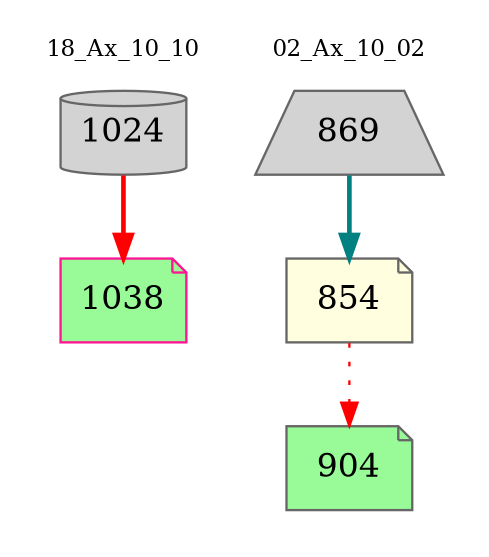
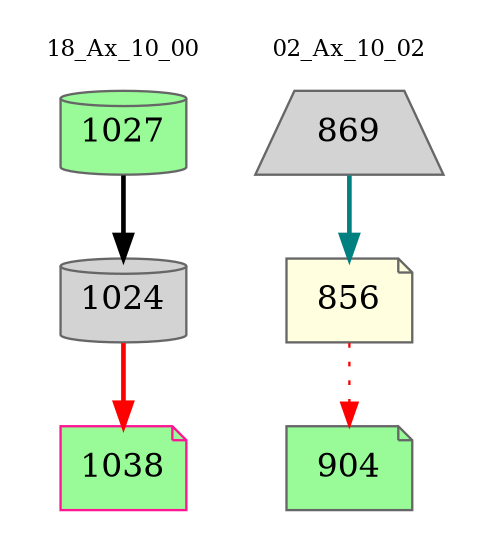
cluster "18_Ax_10_10": label "18_Ax_10_10" -> "18_Ax_10_00"
node "1027": added
node "854": label "854" -> "856"
